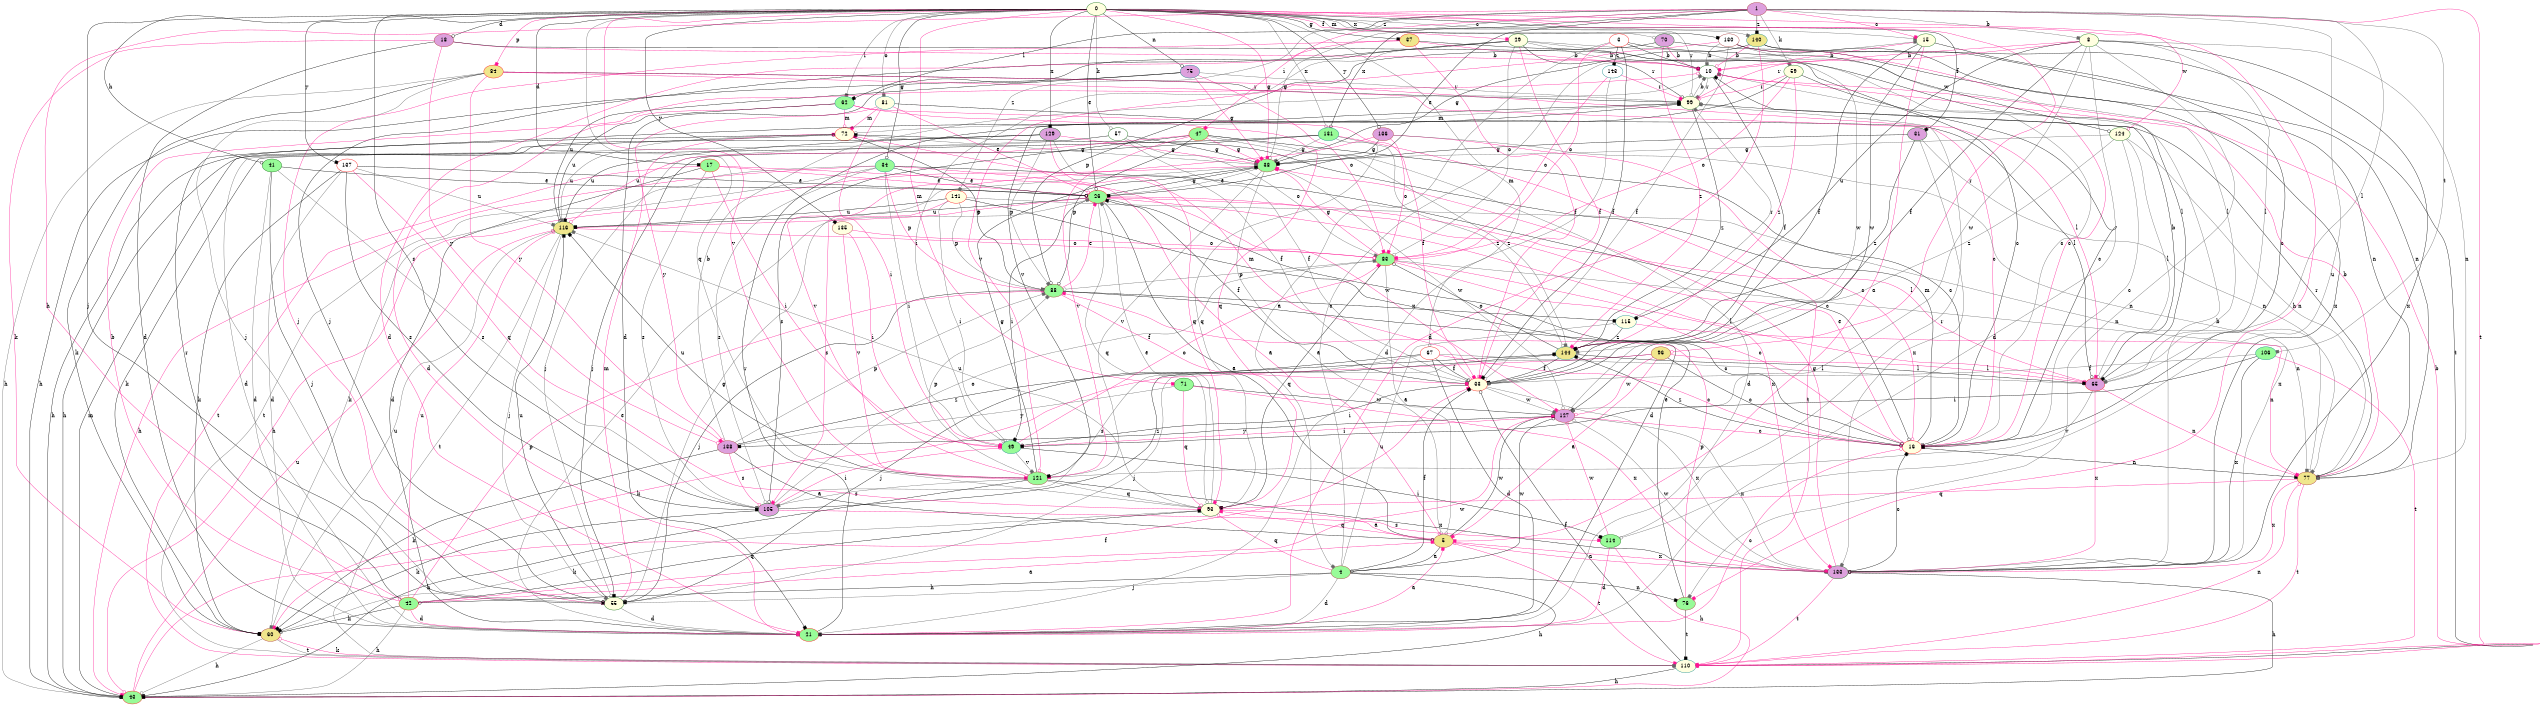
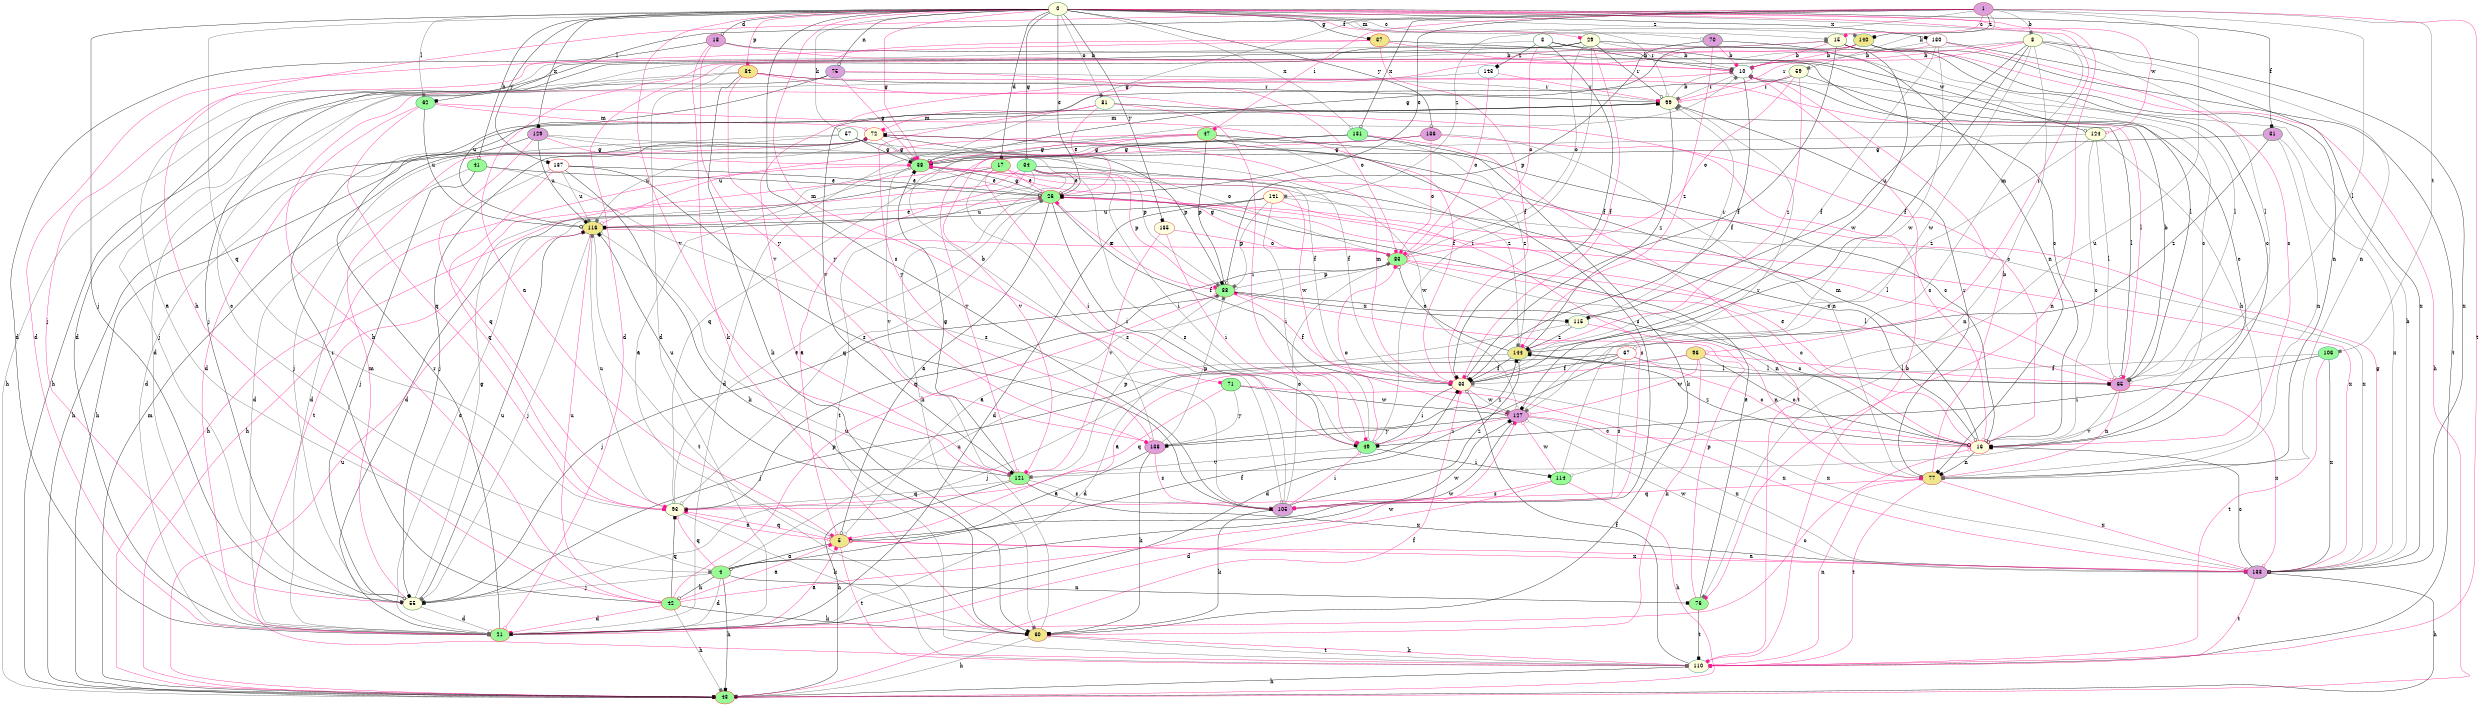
node "3": color red -> darkgreen
edge "105" -> "114": reversed
edge "144" -> "21": added, label "d"
edge "15" -> "43": added, label "h"
